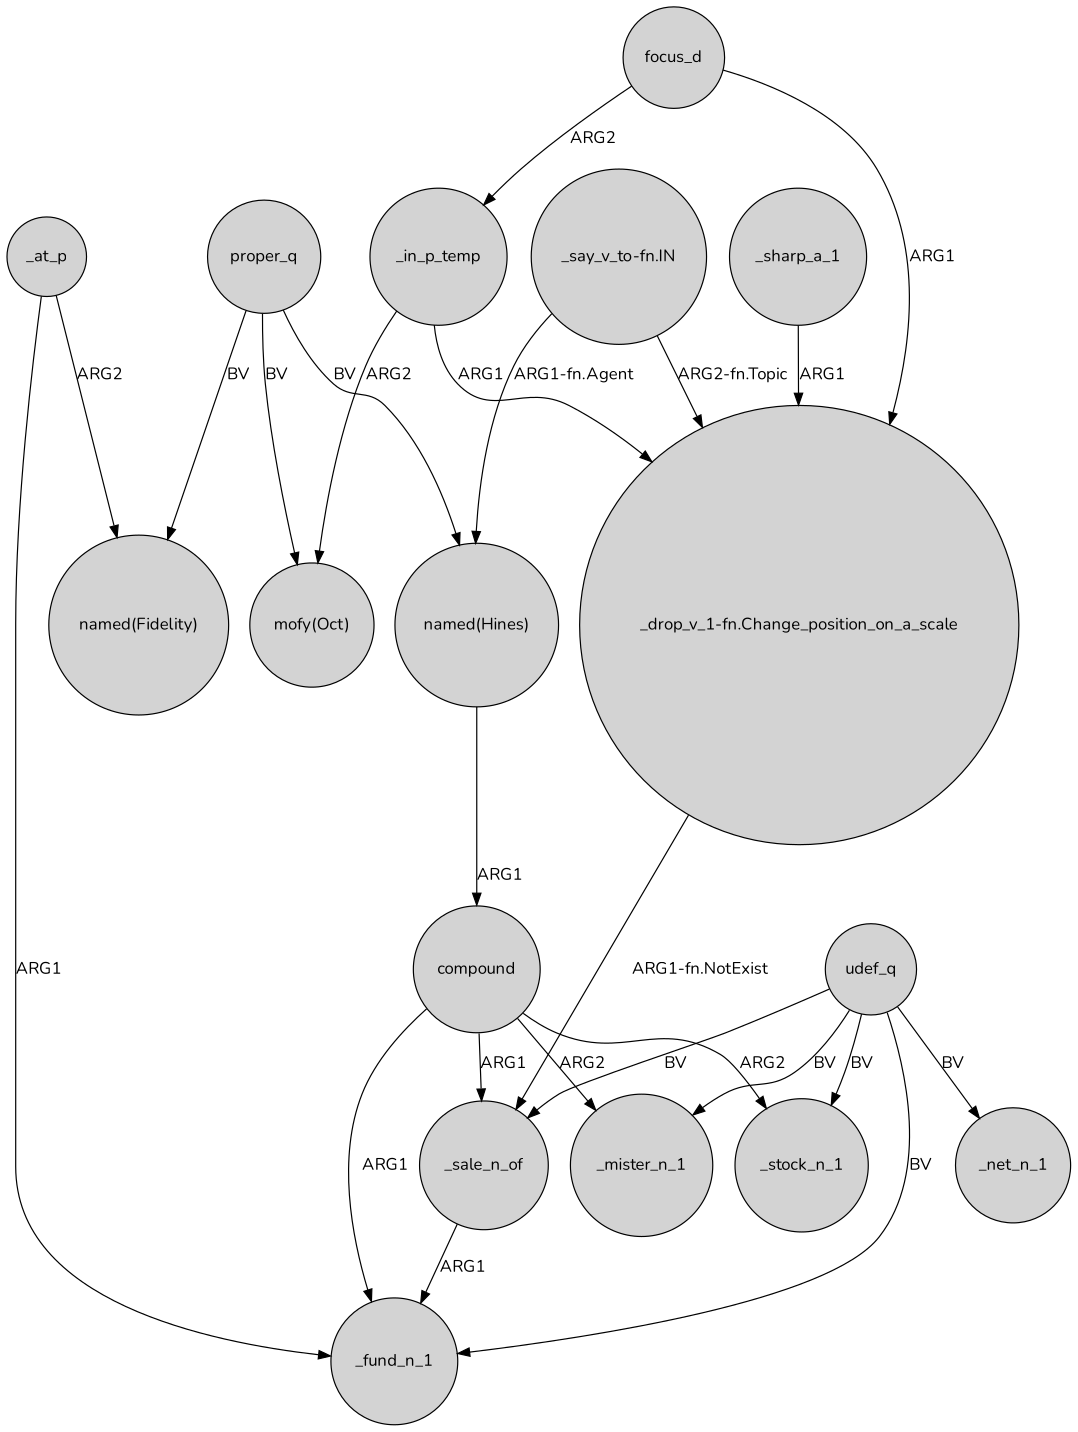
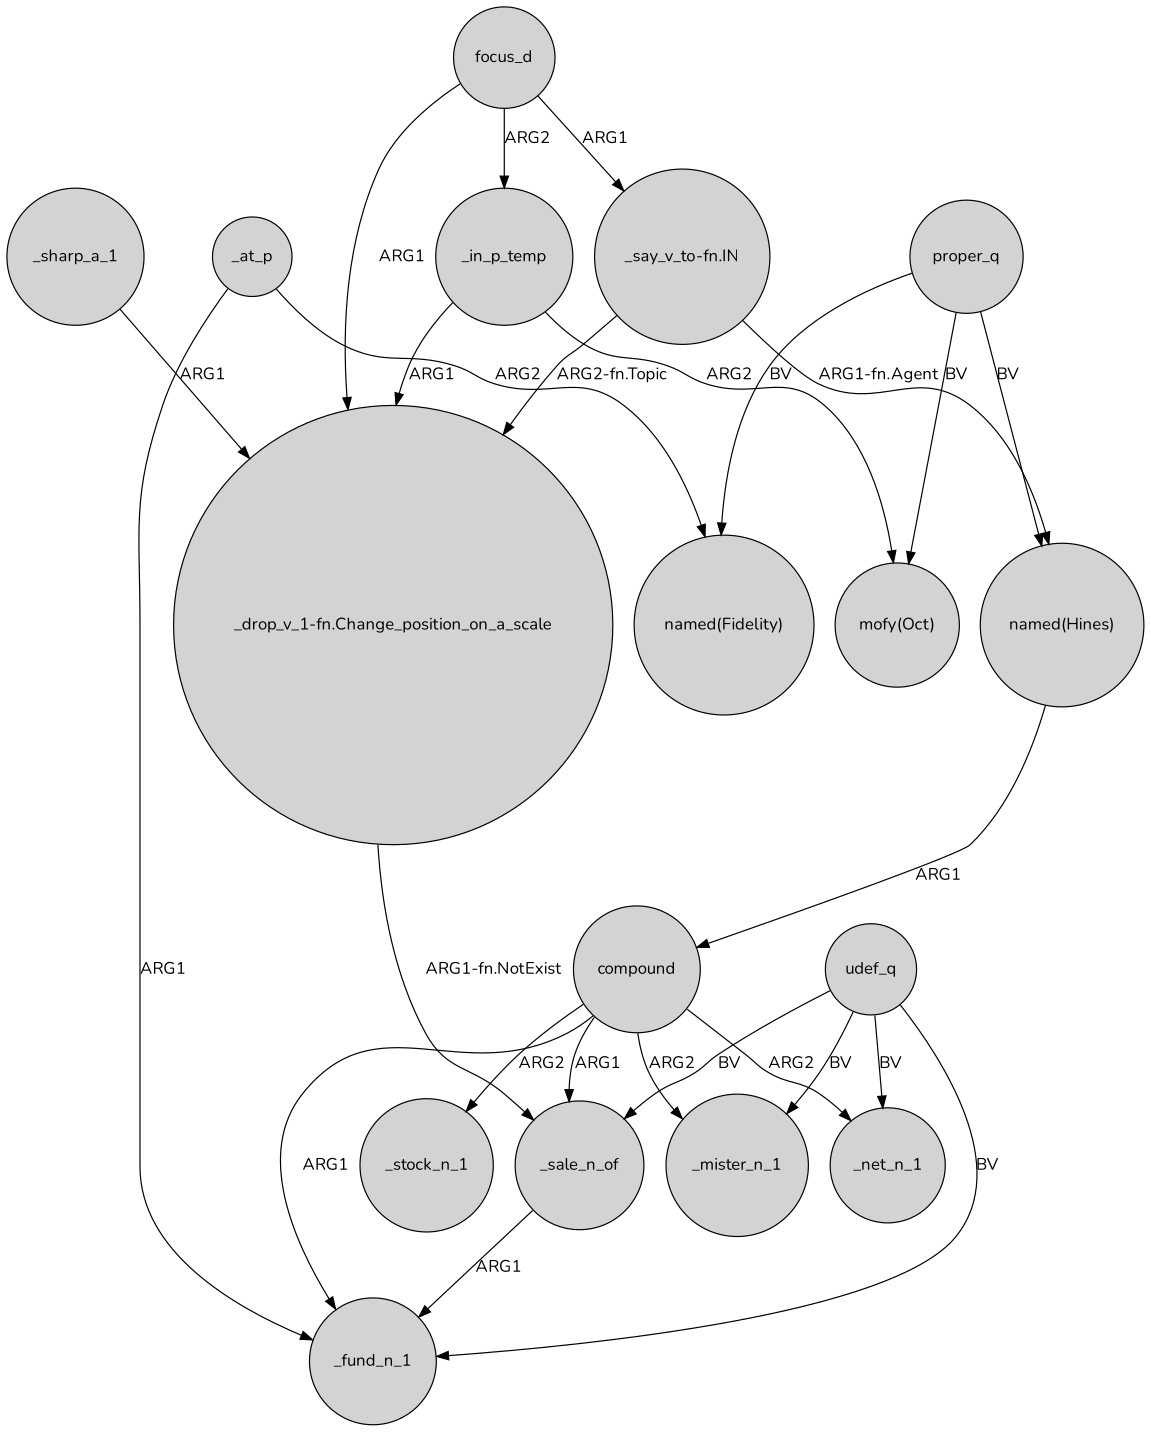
edge "focus_d" -> "_say_v_to-fn.IN": added, label "ARG1"
edge "udef_q" -> "_stock_n_1": removed, label "BV"
edge "compound" -> "_net_n_1": added, label "ARG2"
